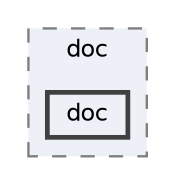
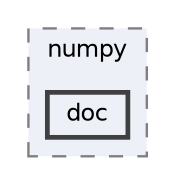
cluster "doc": label "doc" -> "numpy"
